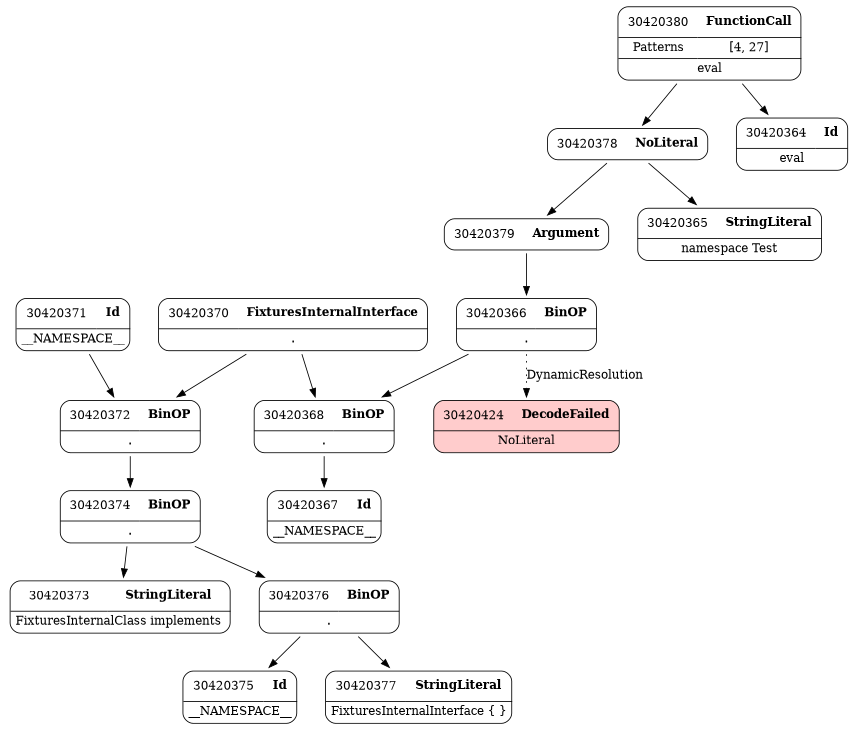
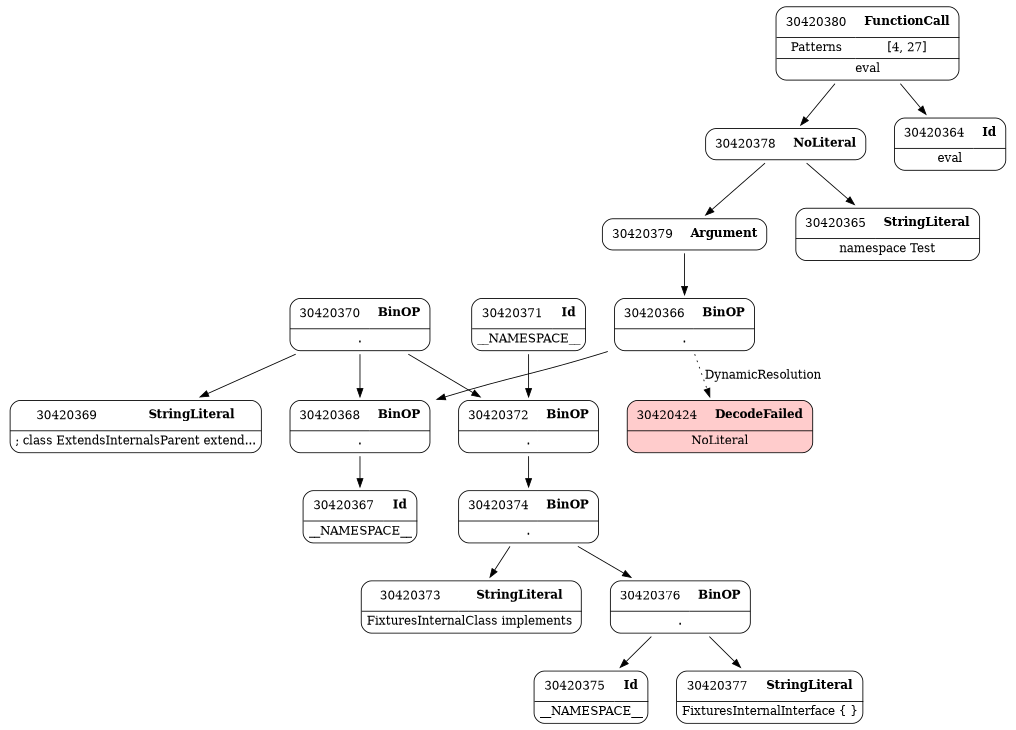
node "30420370": text "FixturesInternalInterface" -> "BinOP"
node "30420369": added
